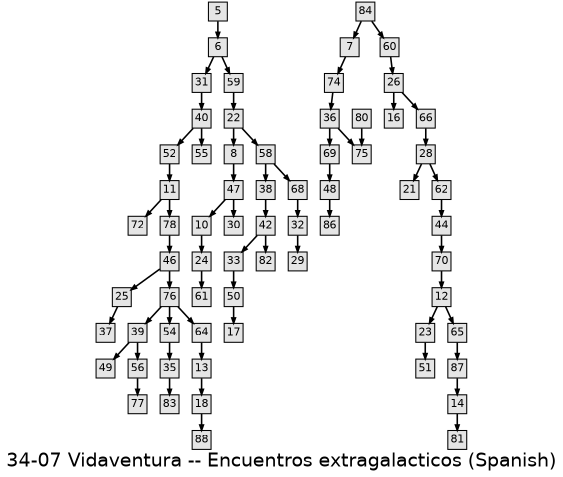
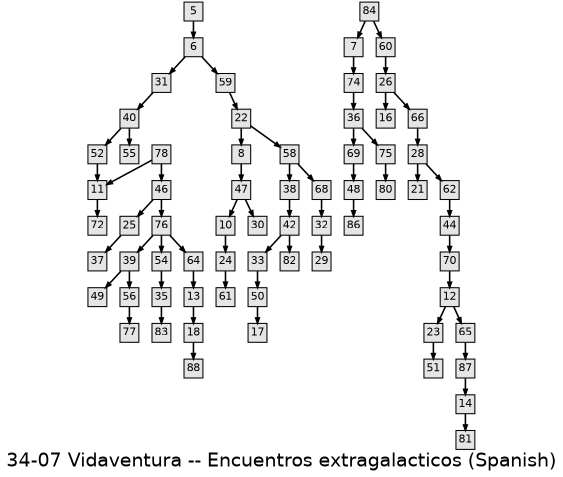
edge "80" -> "75": reversed
edge "11" -> "78": reversed
